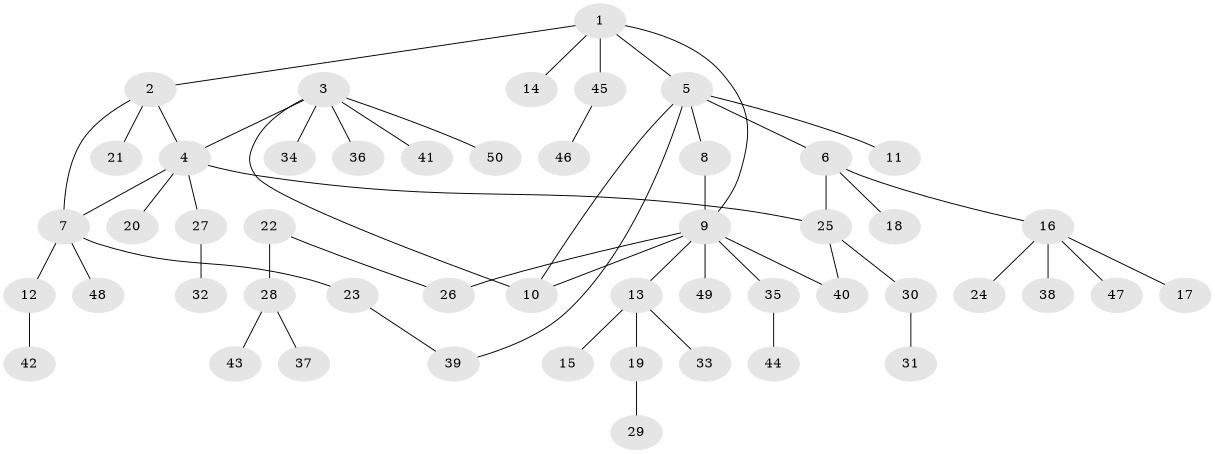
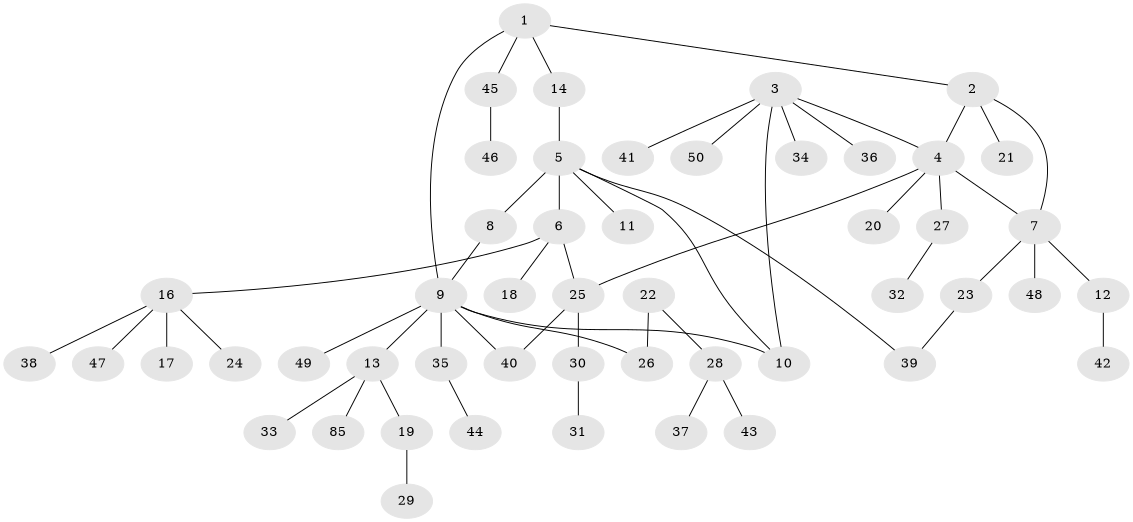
edge "1" -- "5": now "14" -- "5"
node "15": label "15" -> "85"
